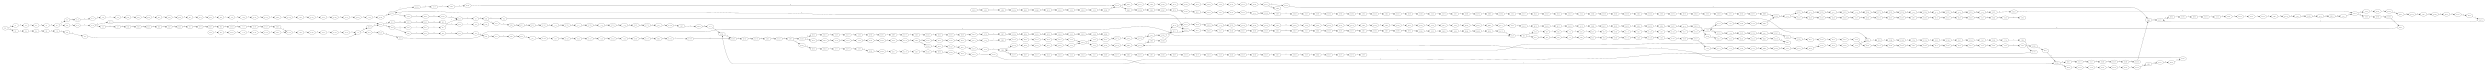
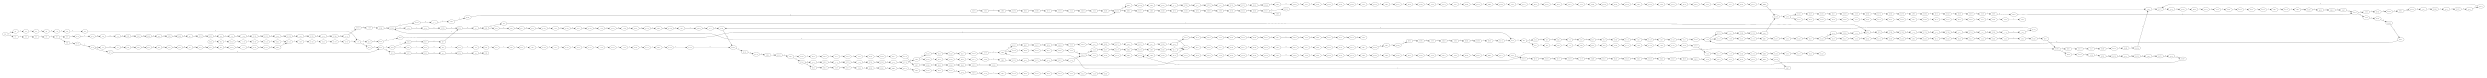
edge "S232" -> "S238": now "S233" -> "S238"
